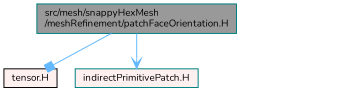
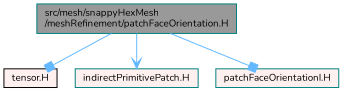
node "patchFaceOrientationI.H": added
